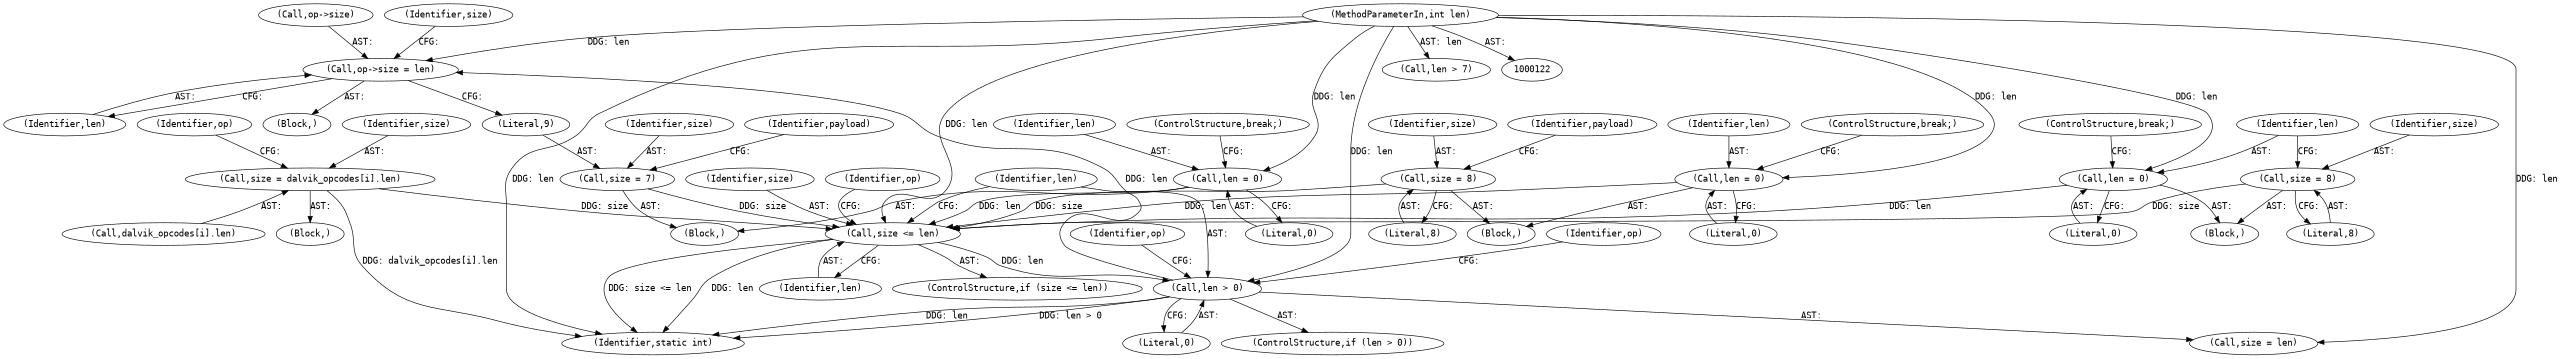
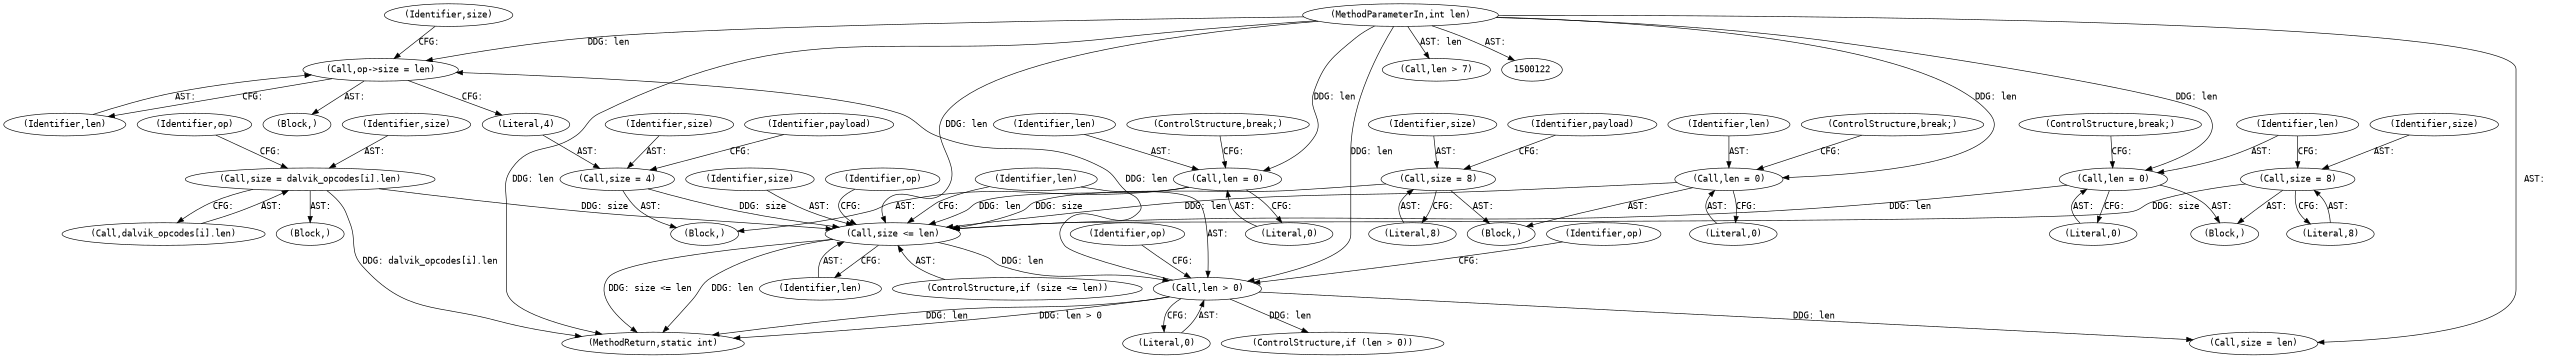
node "(Call,op->size)": removed
node "1000122": label "1000122" -> "1500122"
node "(Literal,9)": label "(Literal,9)" -> "(Literal,4)"
node "(Call,size = 7)": label "(Call,size = 7)" -> "(Call,size = 4)"
edge "(MethodParameterIn,int len)" -> "(Call,size = len)": label "DDG: len" -> "AST: "
edge "(Call,size = dalvik_opcodes[i].len)" -> "(Call,dalvik_opcodes[i].len)": added, label "CFG:"
edge "(Call,size <= len)" -> "(ControlStructure,if (size <= len))": reversed
edge "(Call,len > 0)" -> "(ControlStructure,if (len > 0))": label "AST: " -> "DDG: len"
edge "(Call,len > 0)" -> "(Call,size = len)": label "AST: " -> "DDG: len"
node "(Identifier,static int)": label "(Identifier,static int)" -> "(MethodReturn,static int)"
